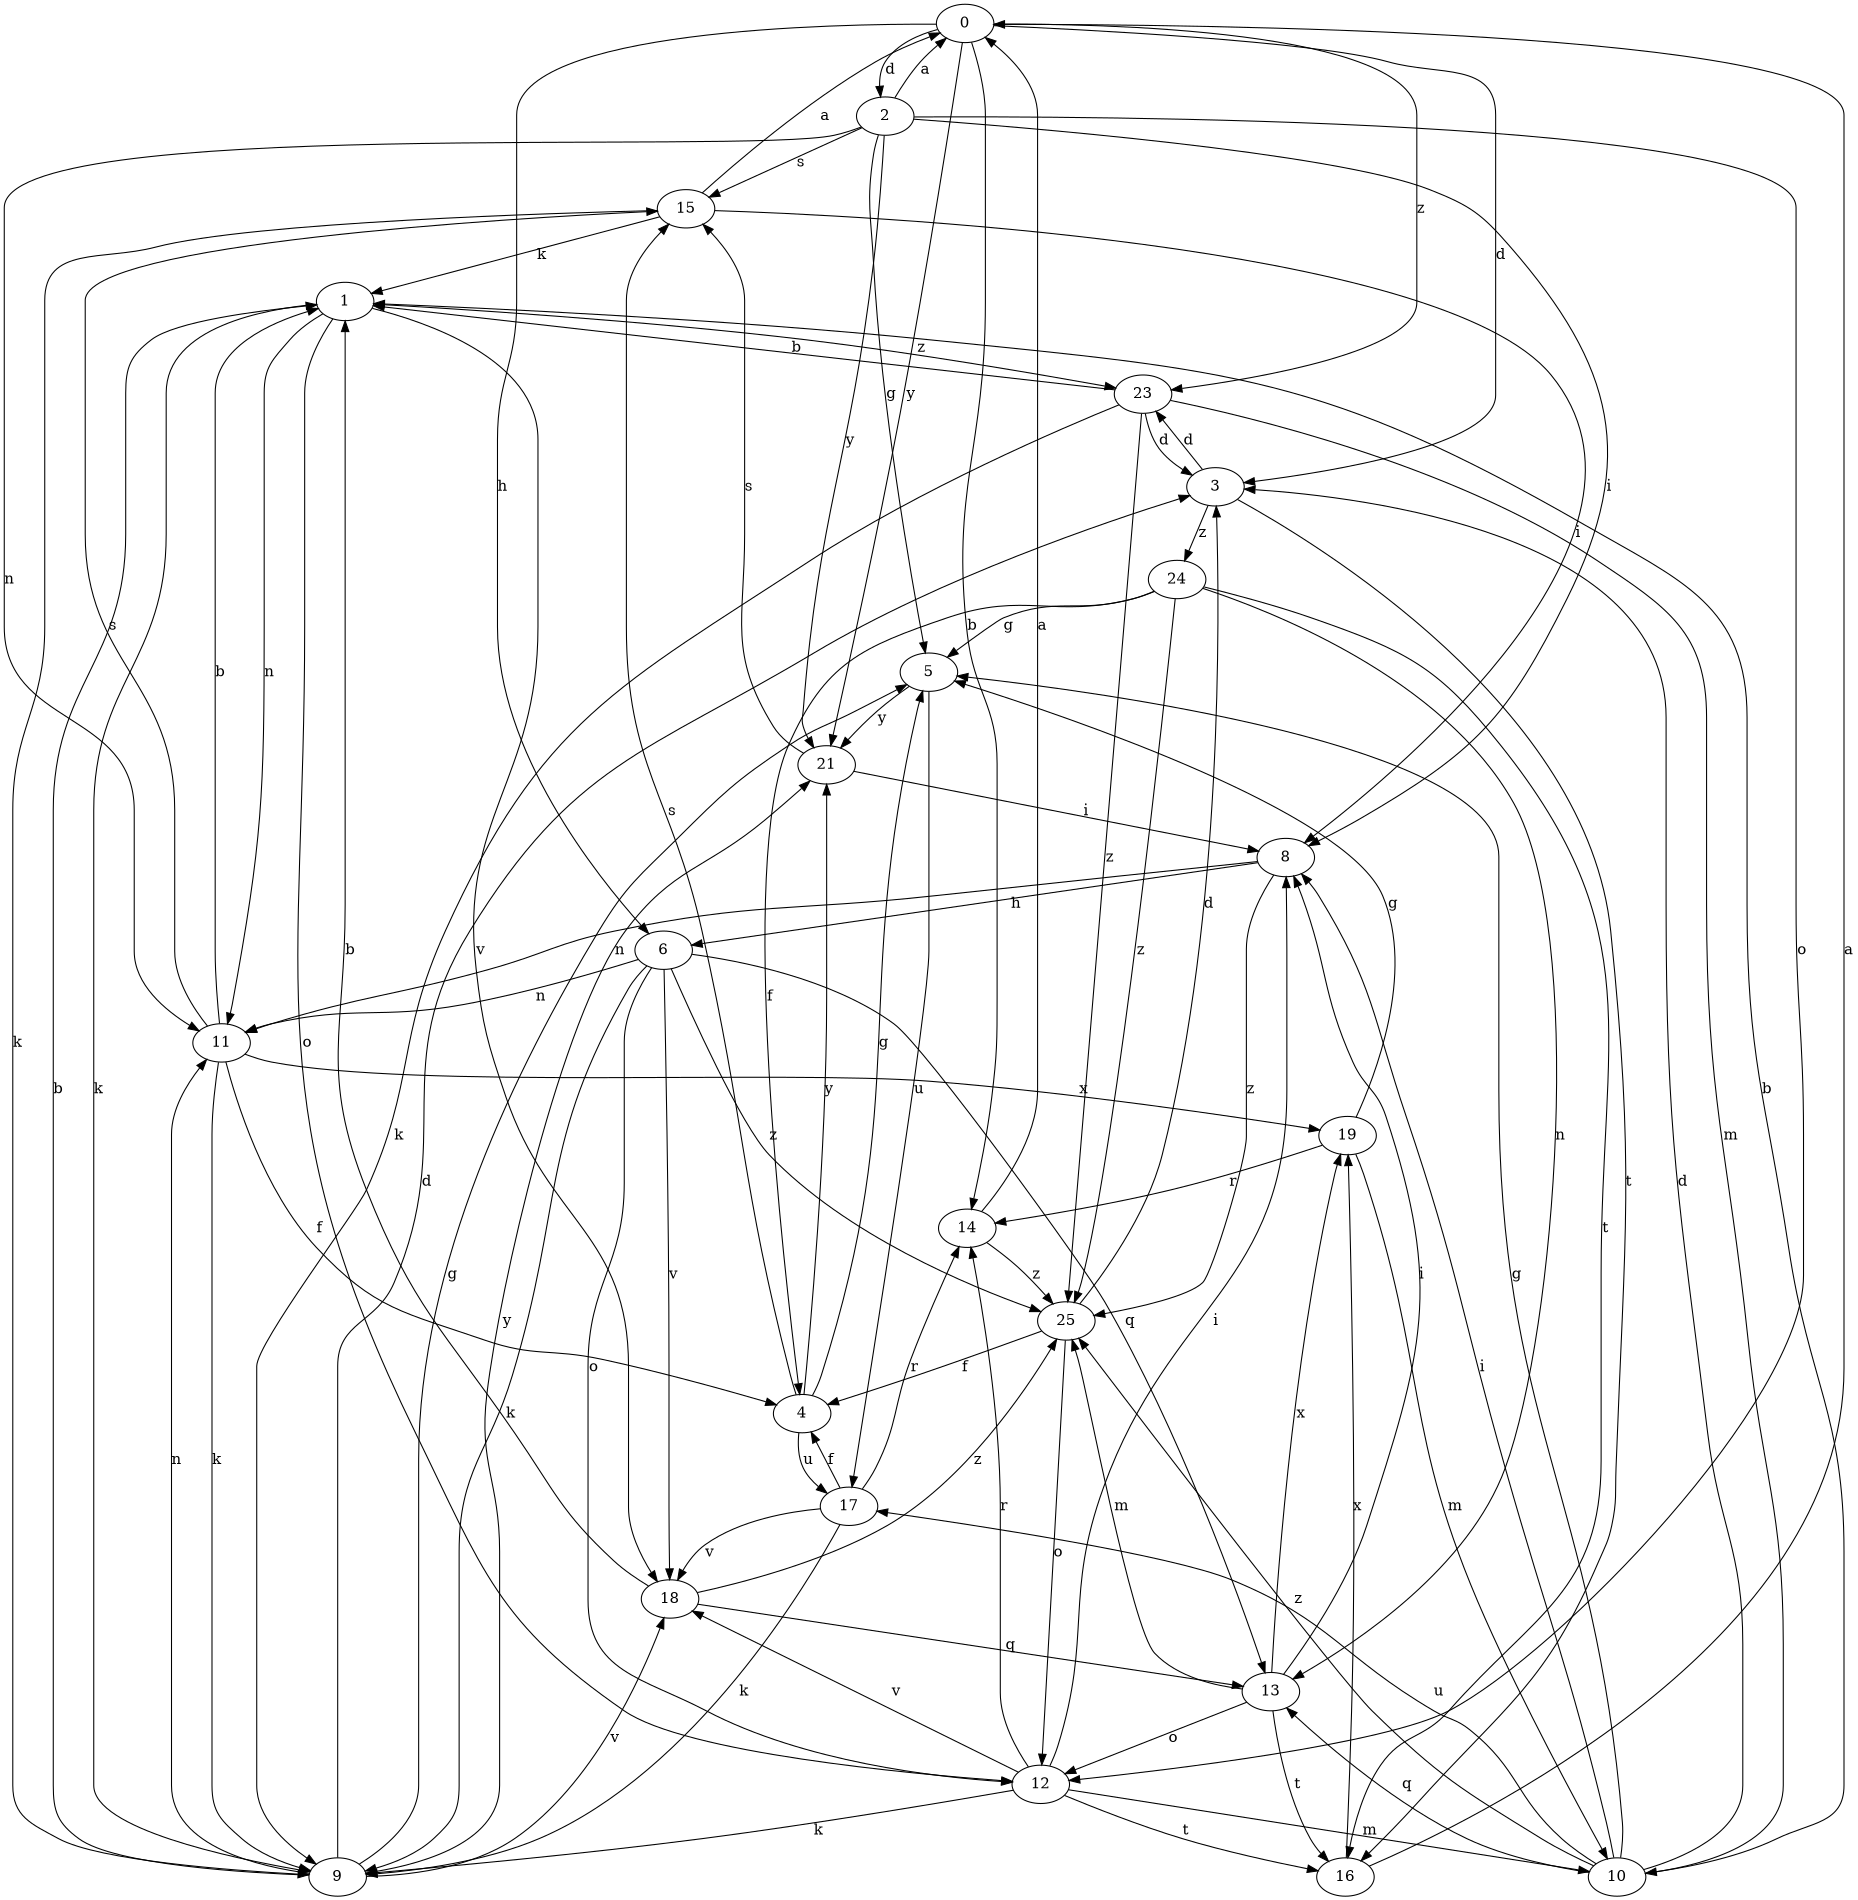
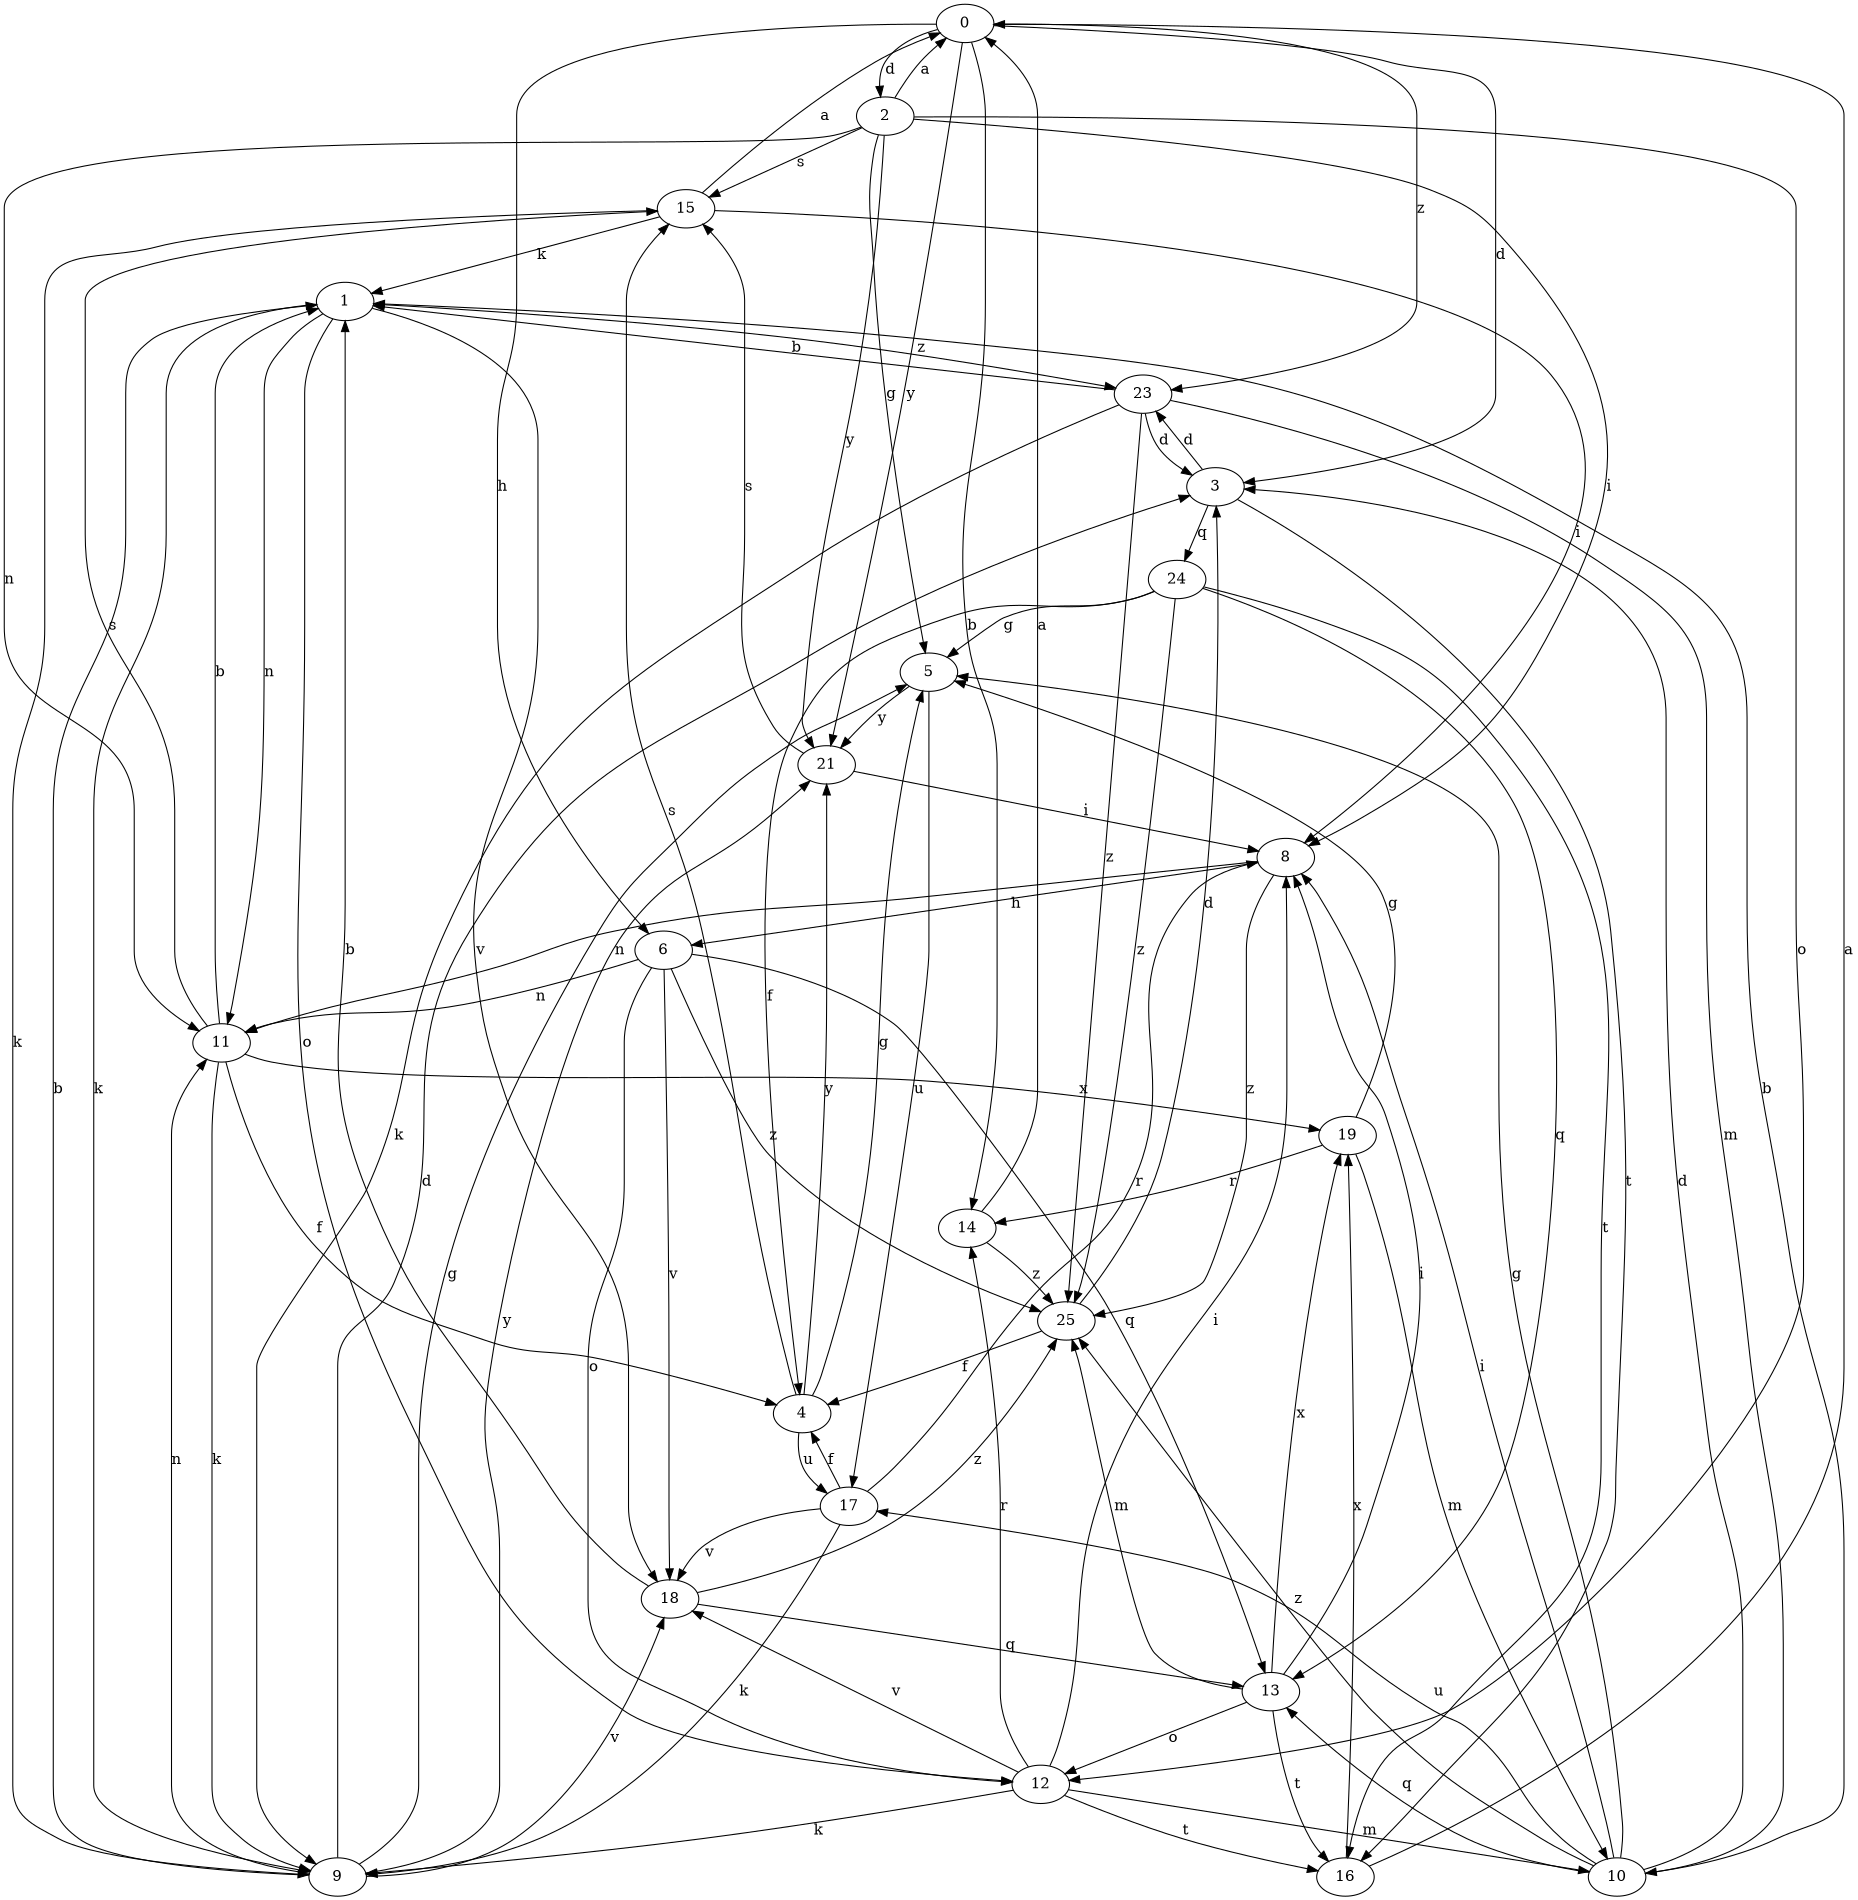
edge "3" -> "24": label "z" -> "q"
edge "24" -> "13": label "n" -> "q"
edge "17" -> "14": now "17" -> "8"
edge "6" -> "9": removed, label "k"
edge "25" -> "12": removed, label "o"
